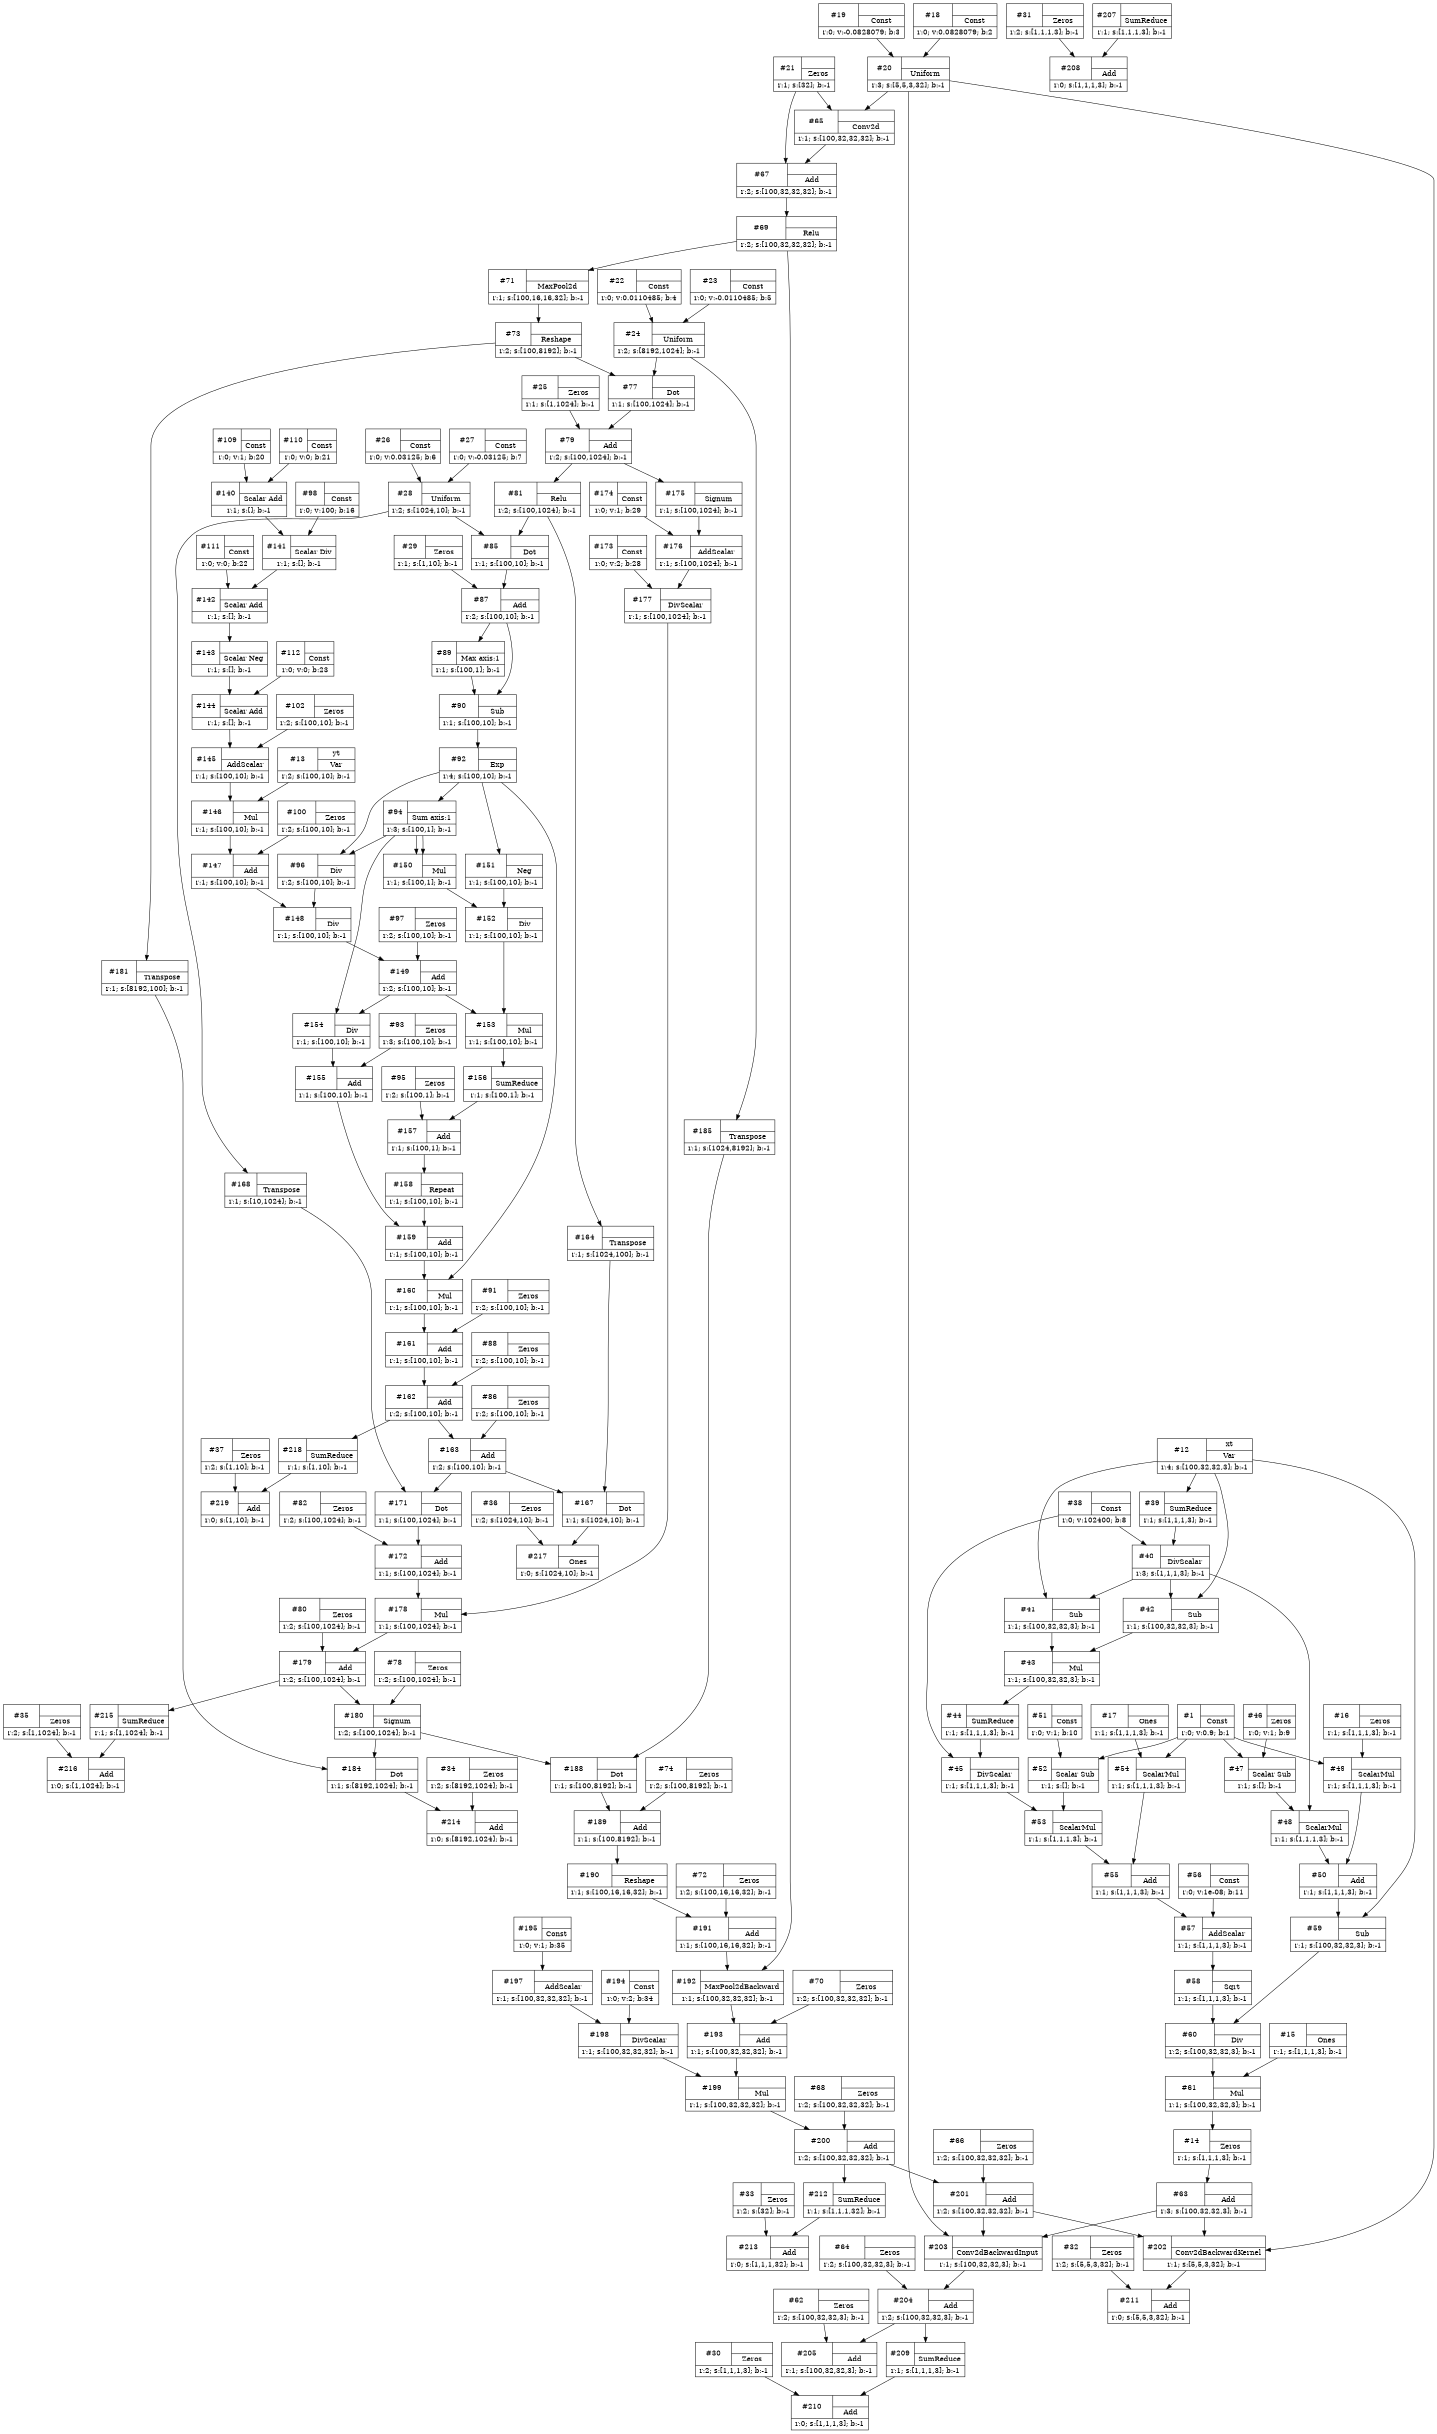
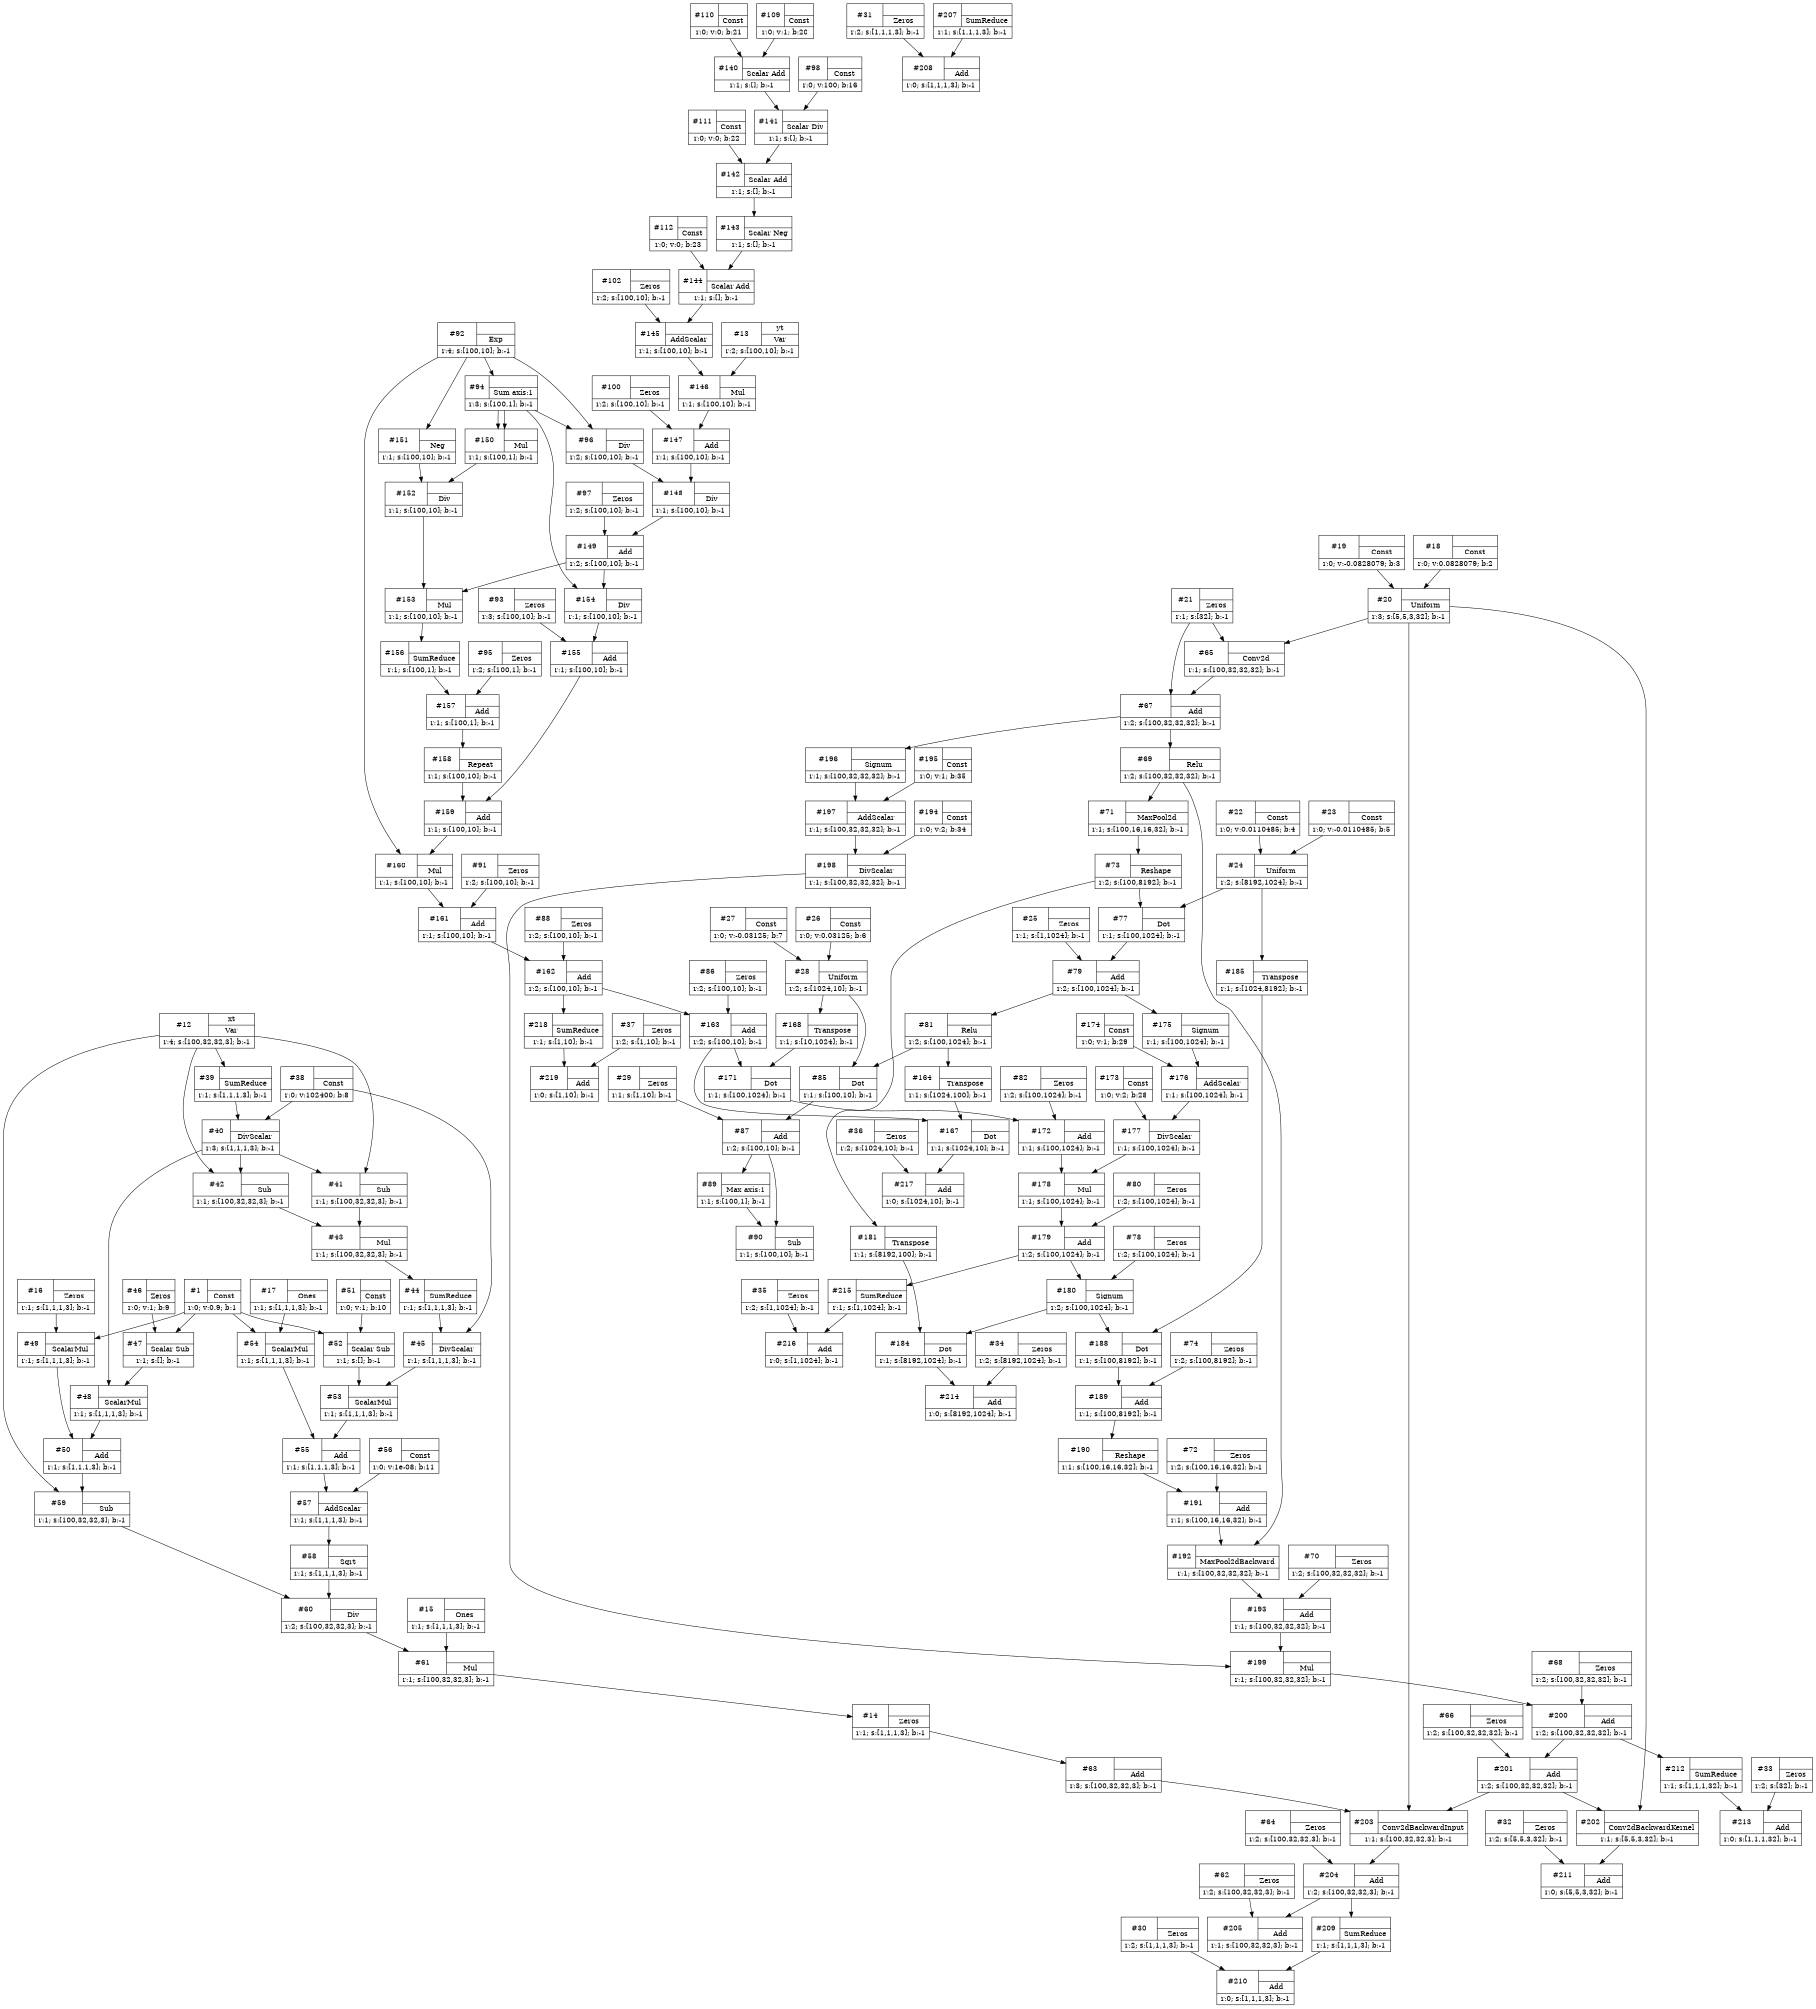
edge "#90" -> "#92": removed
node "#196": added
node "#217": text "Ones" -> "Add"
edge "#63" -> "#202": removed
